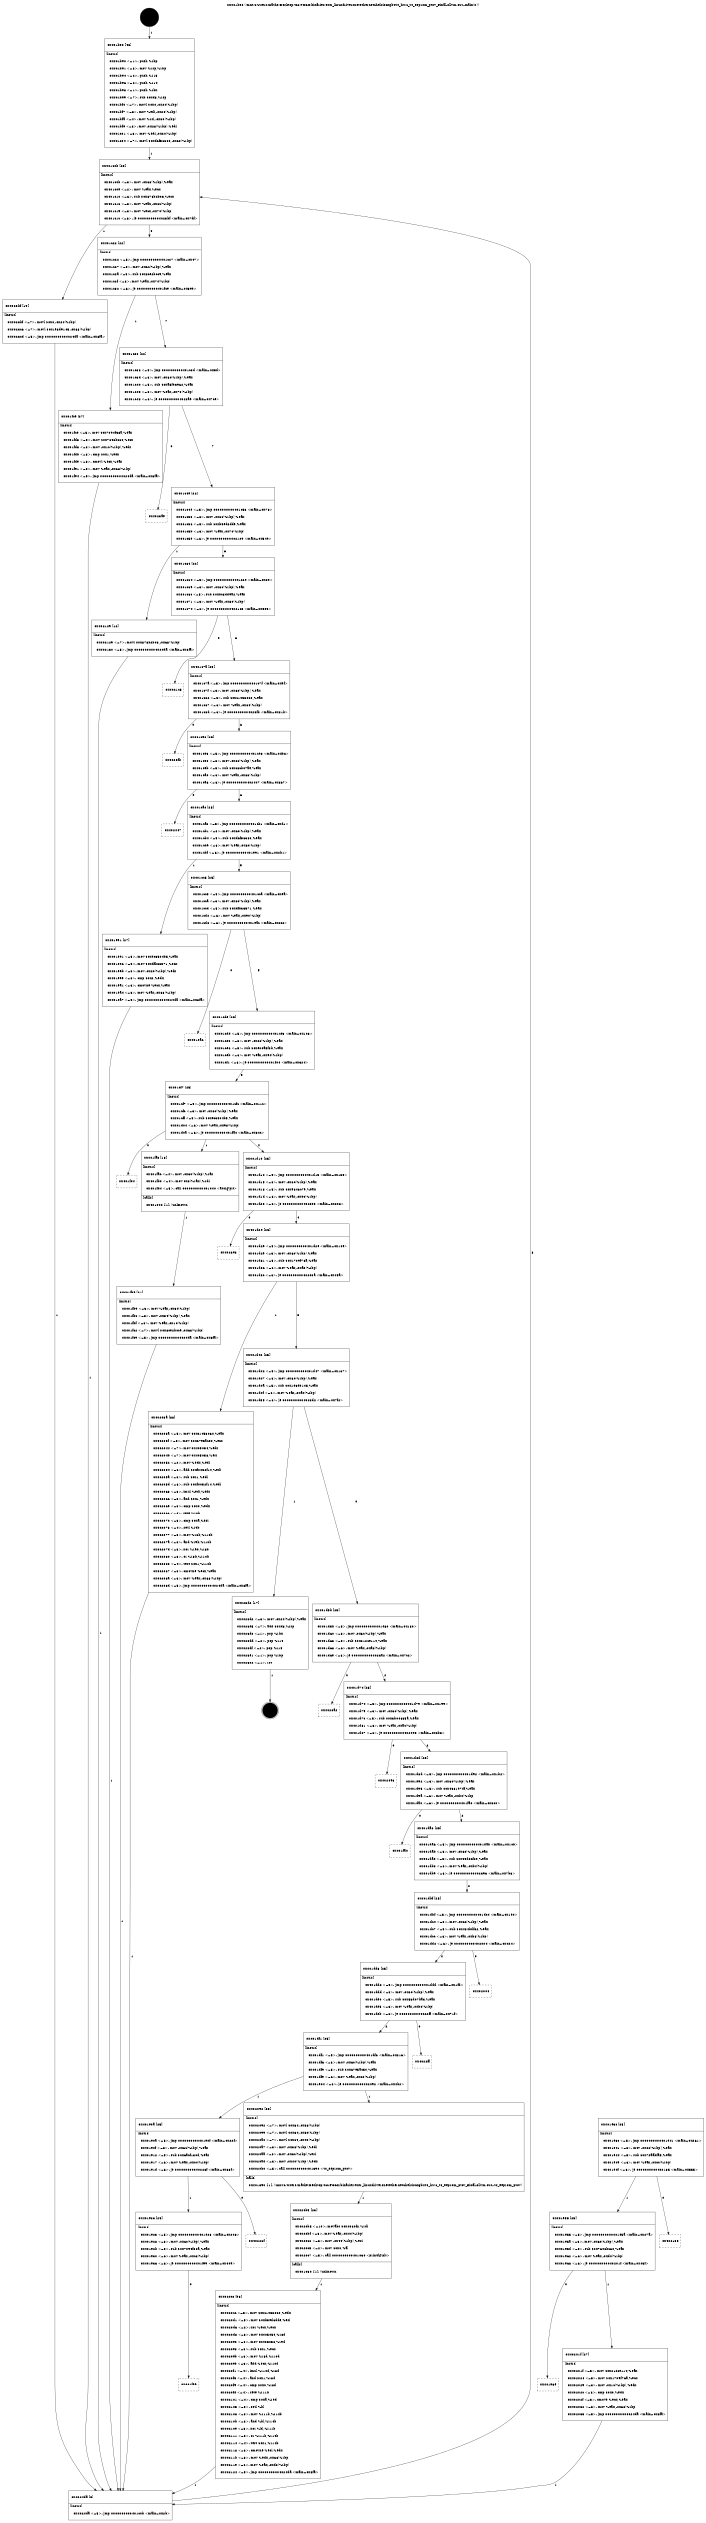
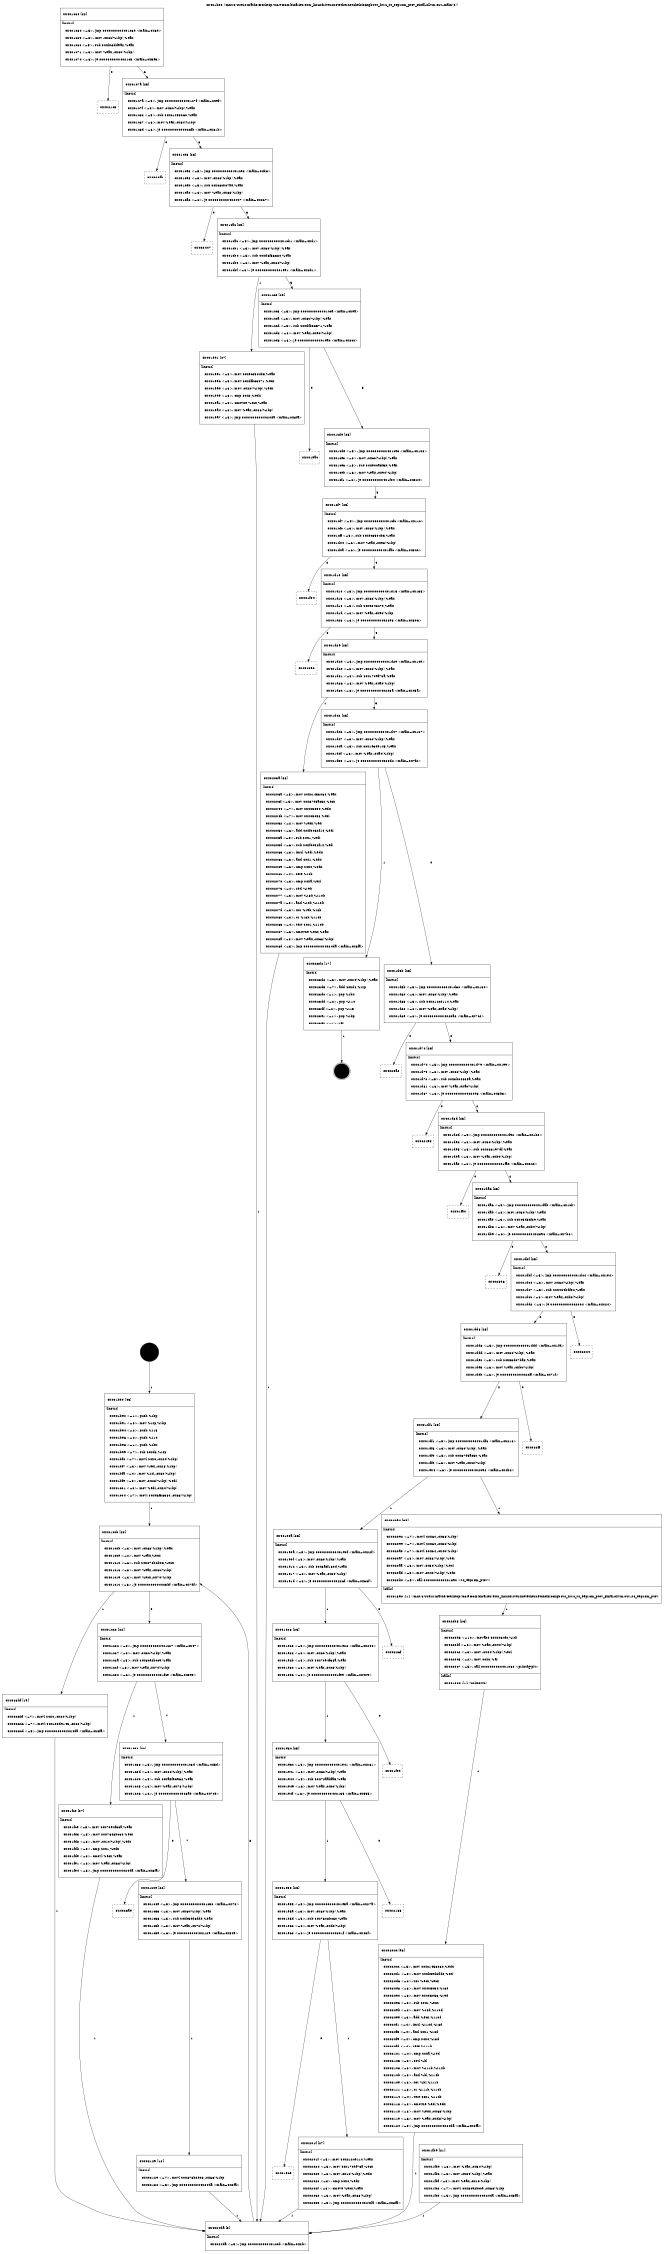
edge "0x401c4e [22]" -> "0x401c64 [22]": removed, label "6"
node "0x401fac [13]": removed
node "0x402396": added
edge "0x401e23 [25]" -> "0x401e3c [25]": added, label "1"
